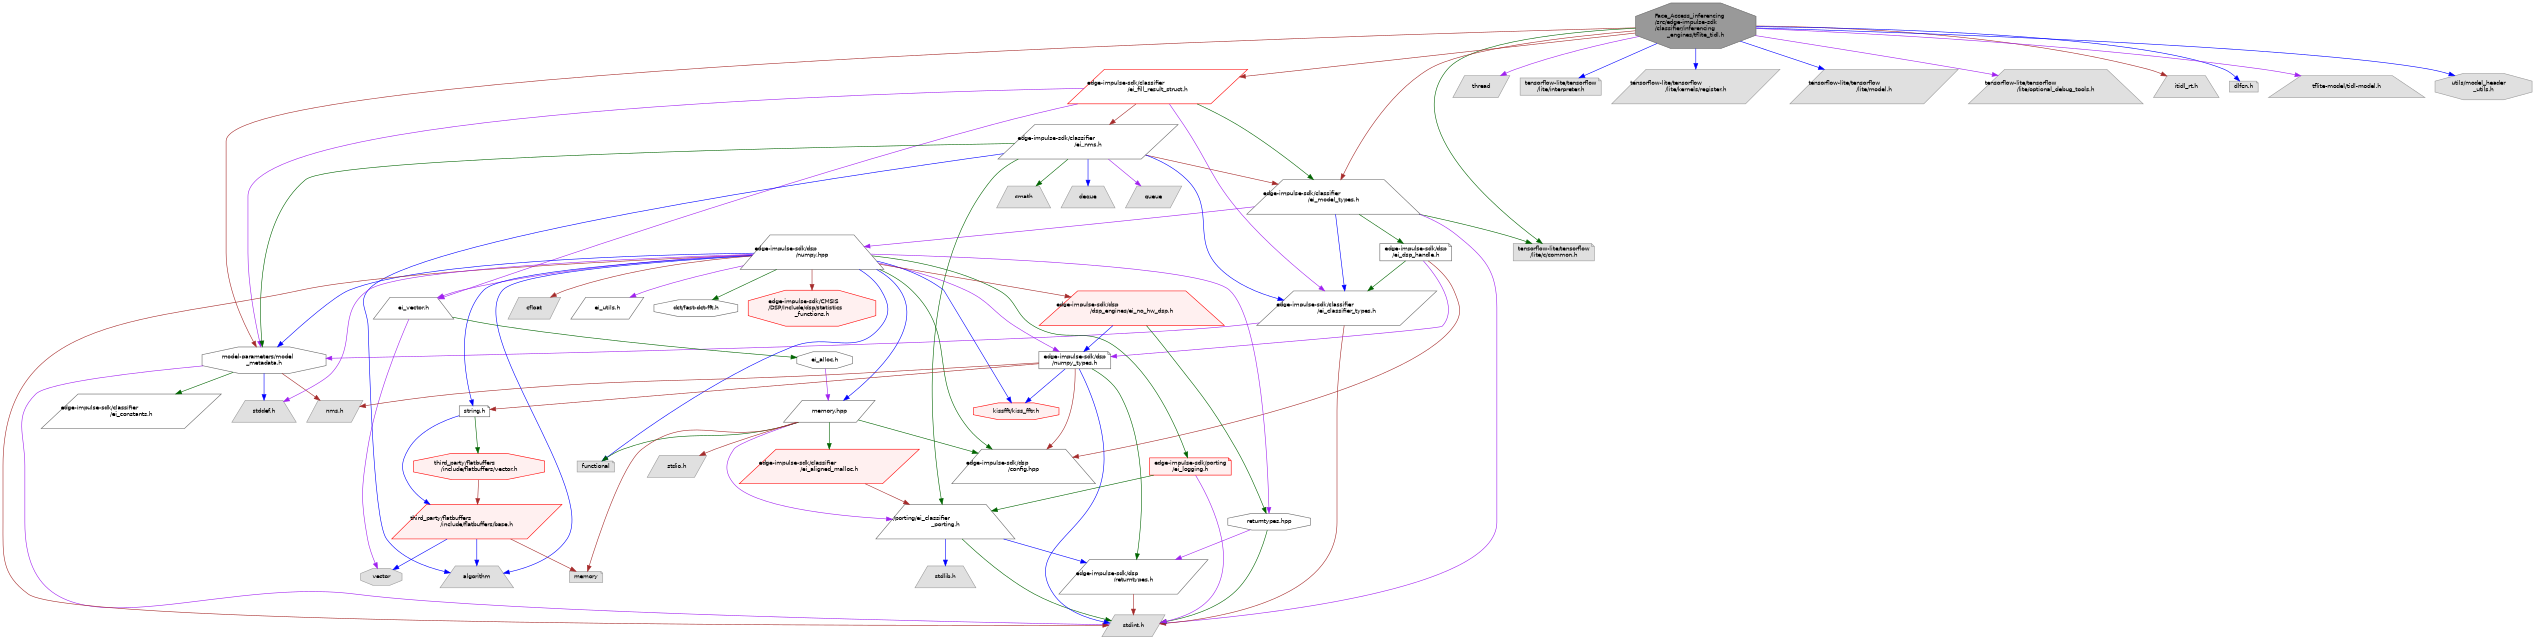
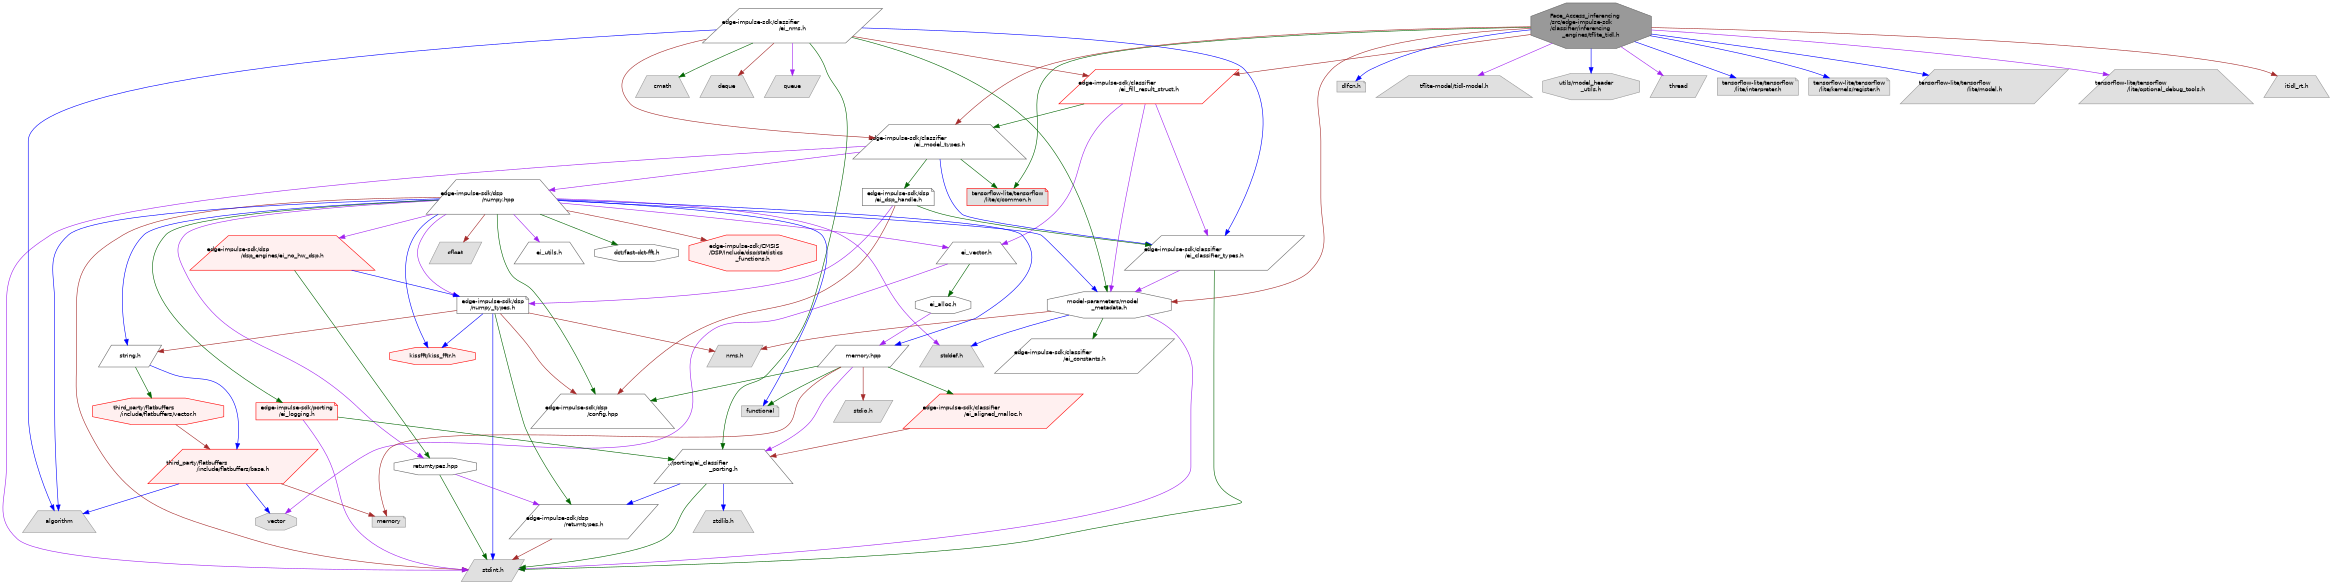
node "tensorflow-lite/tensorflow /lite/kernels/register.h": shape parallelogram -> note
edge "edge-impulse-sdk/classifier /ei_fill_result_struct.h" -> "edge-impulse-sdk/classifier /ei_nms.h": reversed
edge "edge-impulse-sdk/classifier /ei_nms.h" -> "deque": color blue -> brown
node "tensorflow-lite/tensorflow /lite/c/common.h": color grey60 -> red
edge "edge-impulse-sdk/dsp /numpy.hpp" -> "edge-impulse-sdk/dsp /dsp_engines/ei_no_hw_dsp.h": color brown -> purple
node "ei_utils.h": shape parallelogram -> trapezium
node "string.h": shape note -> parallelogram
edge "edge-impulse-sdk/classifier /ei_classifier_types.h" -> "stdint.h": color brown -> darkgreen
